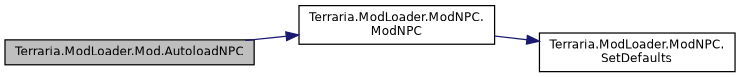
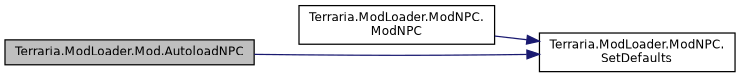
edge "Terraria.ModLoader.Mod.AutoloadNPC" -> "Terraria.ModLoader.ModNPC. ModNPC": now "Terraria.ModLoader.Mod.AutoloadNPC" -> "Terraria.ModLoader.ModNPC. SetDefaults"
